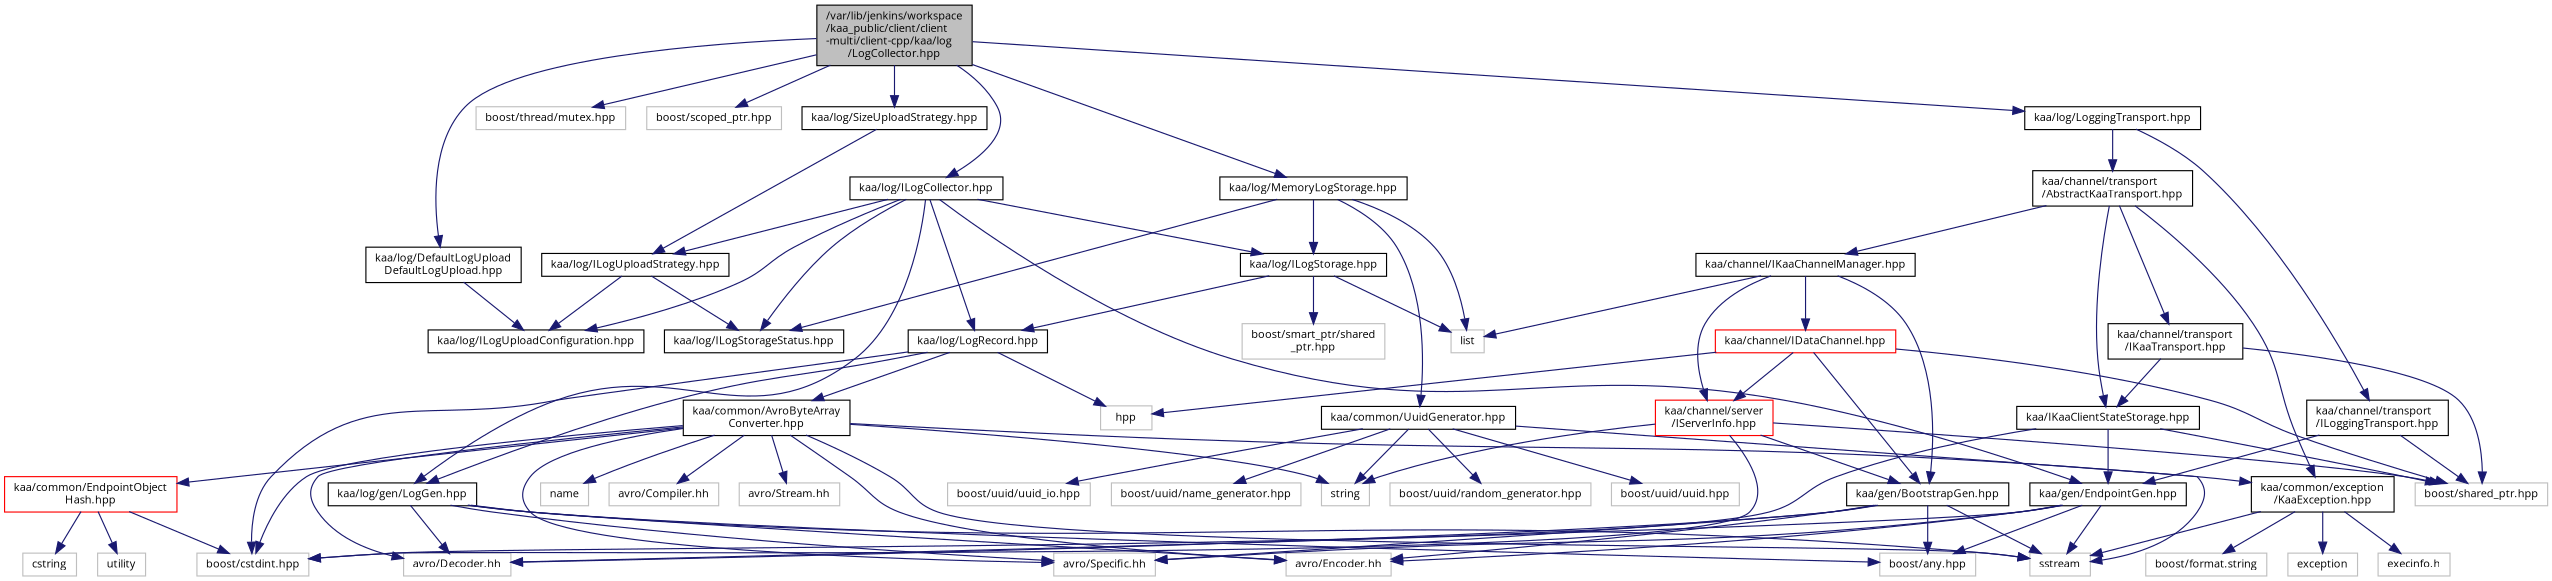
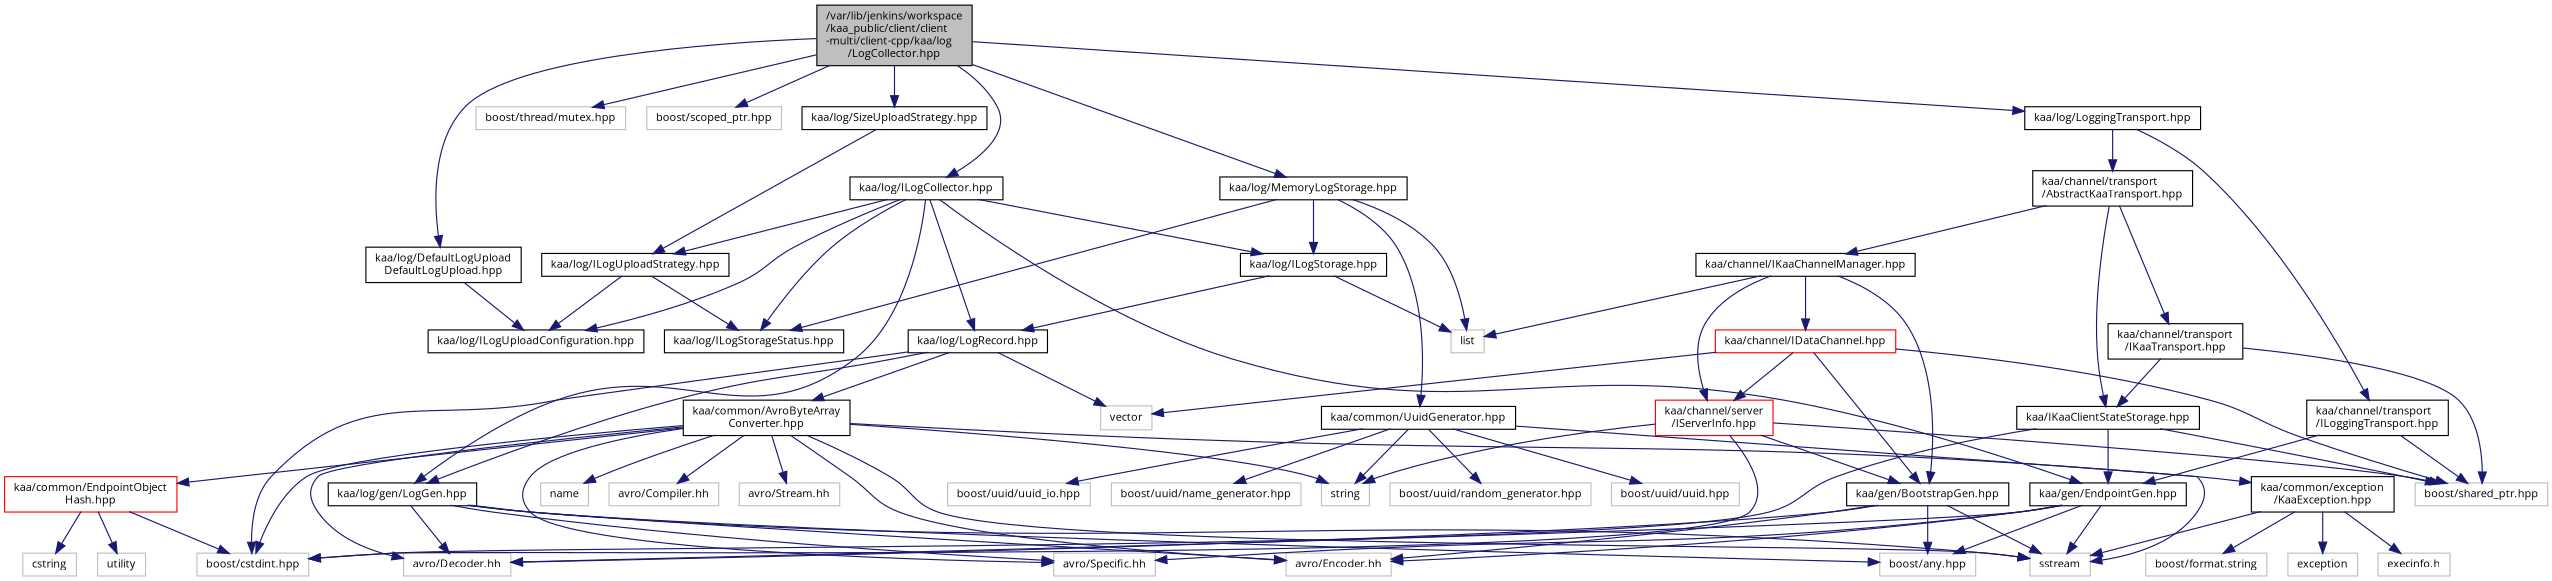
edge "kaa/channel/transport /AbstractKaaTransport.hpp" -> "kaa/common/exception /KaaException.hpp": removed
node "boost/smart_ptr/shared _ptr.hpp": removed
node "hpp": label "hpp" -> "vector"
edge "kaa/gen/BootstrapGen.hpp" -> "avro/Specific.hh": removed
